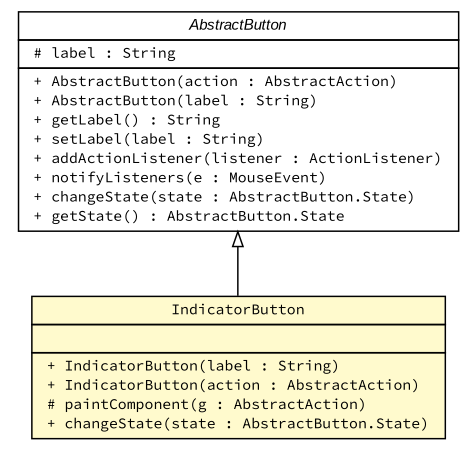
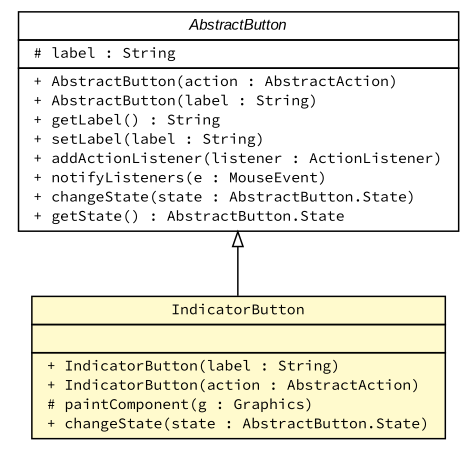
node "IndicatorButton": text "# paintComponent(g : AbstractAction)" -> "# paintComponent(g : Graphics)"
